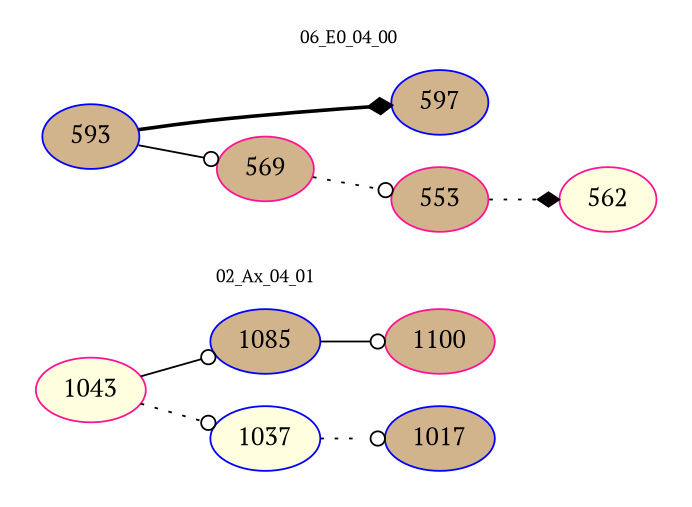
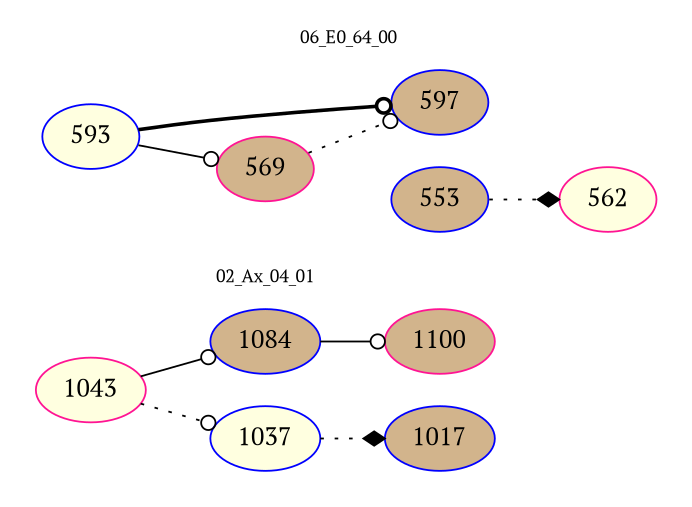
cluster "06_E0_04_00": label "06_E0_04_00" -> "06_E0_64_00"
edge "593" -> "597": arrowhead diamond -> odot
node "593": fillcolor tan -> lightyellow
edge "569" -> "553": now "569" -> "597"
node "553": color deeppink -> blue
node "1085": label "1085" -> "1084"
edge "1037" -> "1017": arrowhead odot -> diamond
